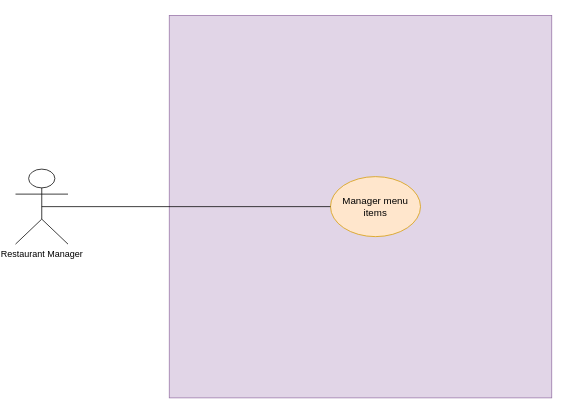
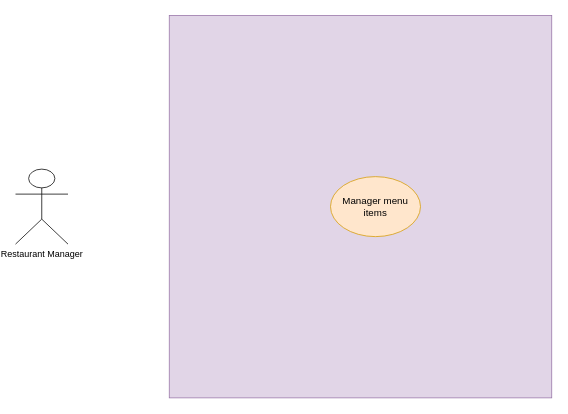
edge "Restaurant Manager" -- "Manager menu items": removed
